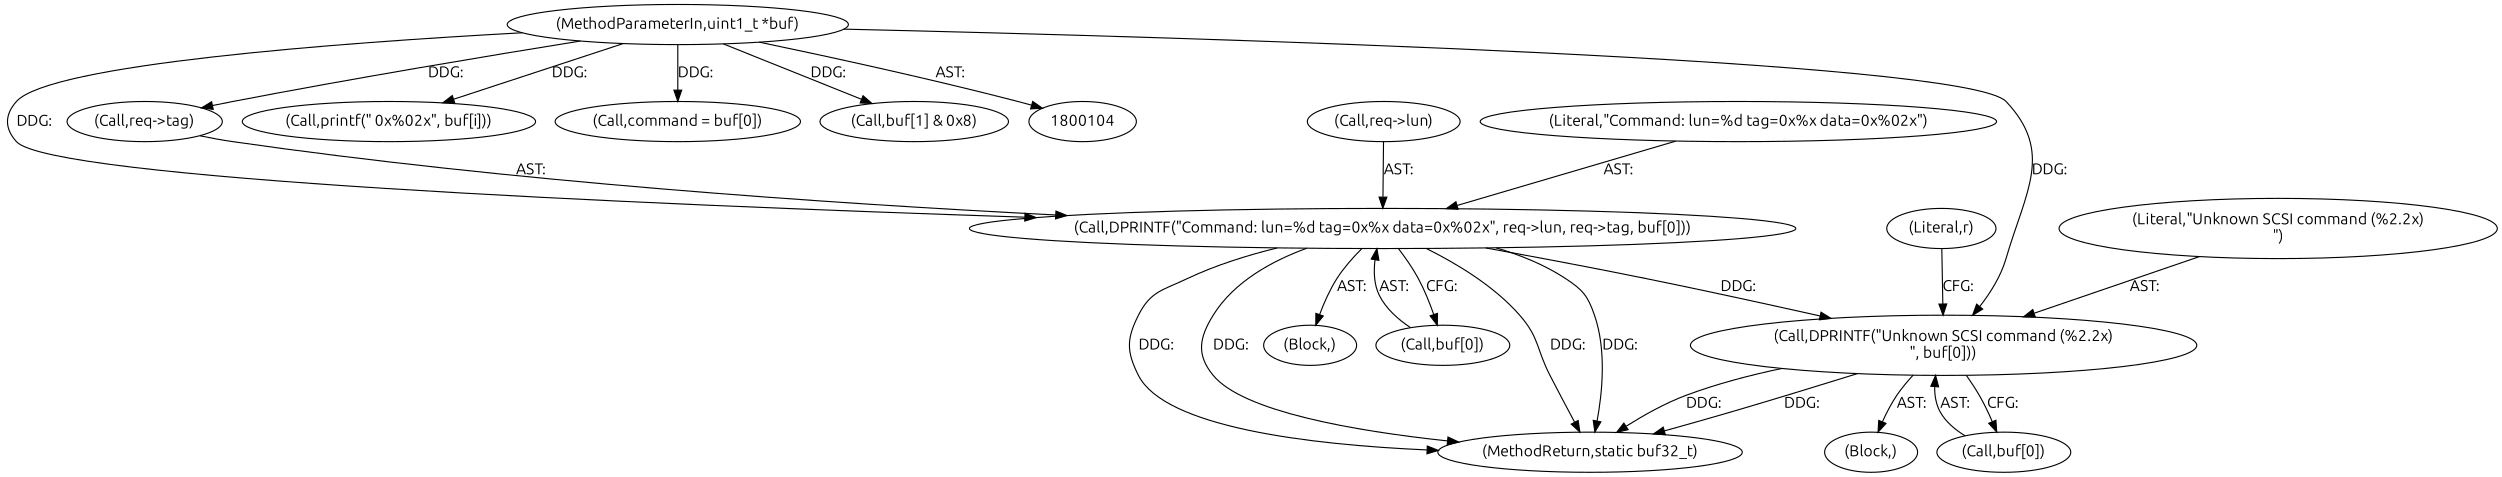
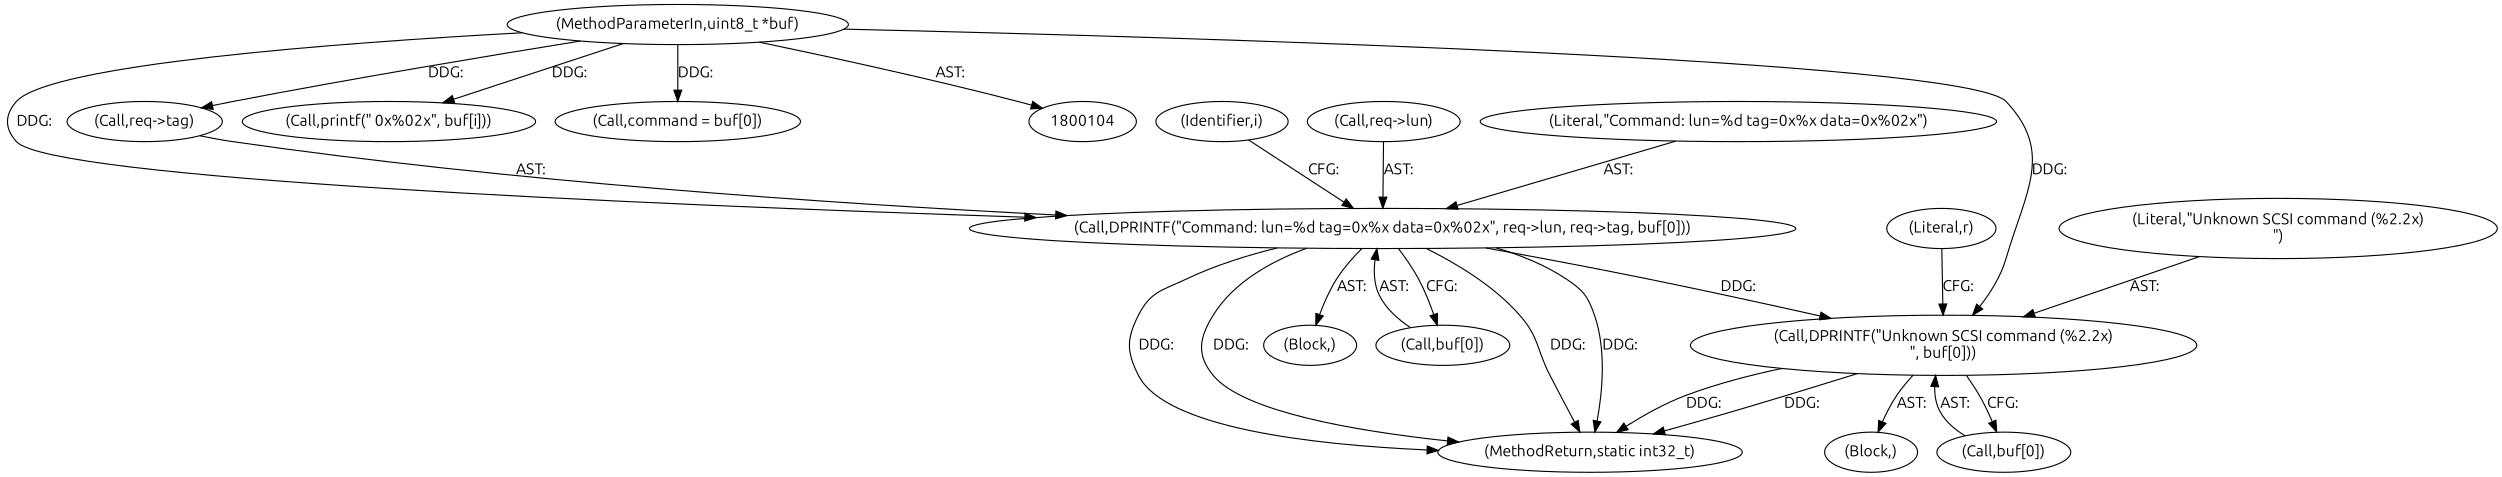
node "(MethodParameterIn,uint1_t *buf)": label "(MethodParameterIn,uint1_t *buf)" -> "(MethodParameterIn,uint8_t *buf)"
node "(Call,buf[1] & 0x8)": removed
node "(Identifier,i)": added
node "(MethodReturn,static buf32_t)": label "(MethodReturn,static buf32_t)" -> "(MethodReturn,static int32_t)"
